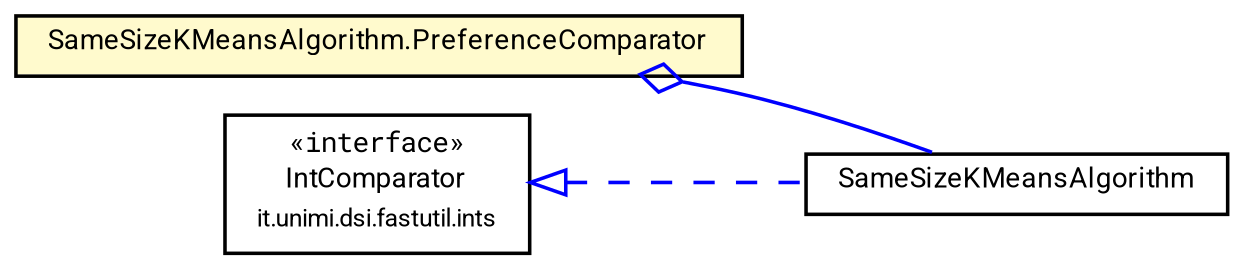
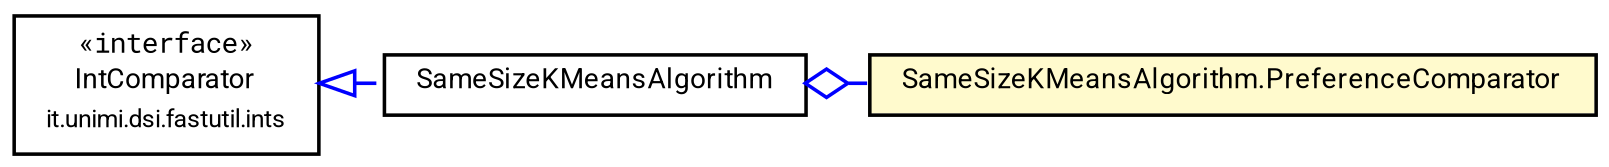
edge "SameSizeKMeansAlgorithm" -> "SameSizeKMeansAlgorithm.PreferenceComparator": reversed
